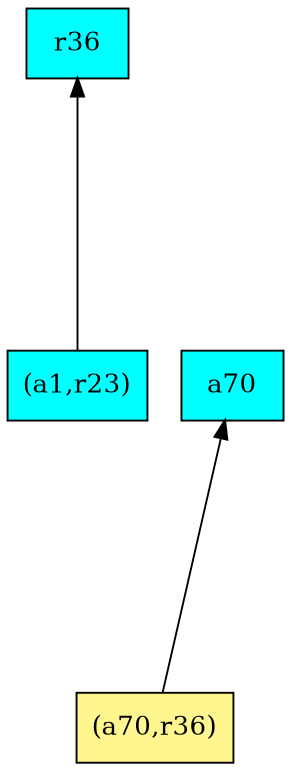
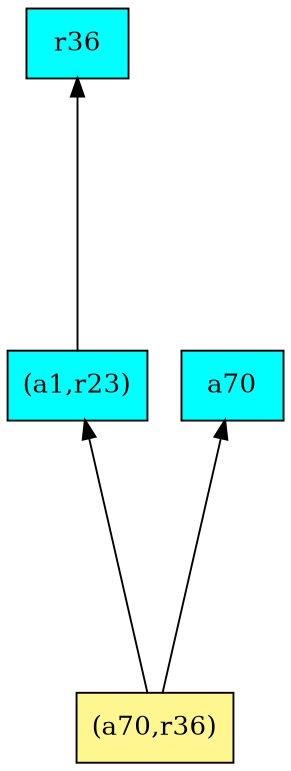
edge "(a70,r36)" -> "(a1,r23)": added
